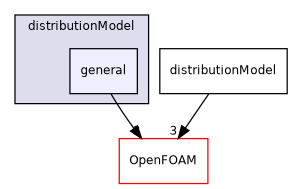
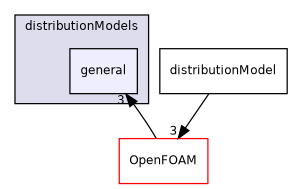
cluster "distributionModel": label "distributionModel" -> "distributionModels"
edge "general" -> "OpenFOAM": reversed
